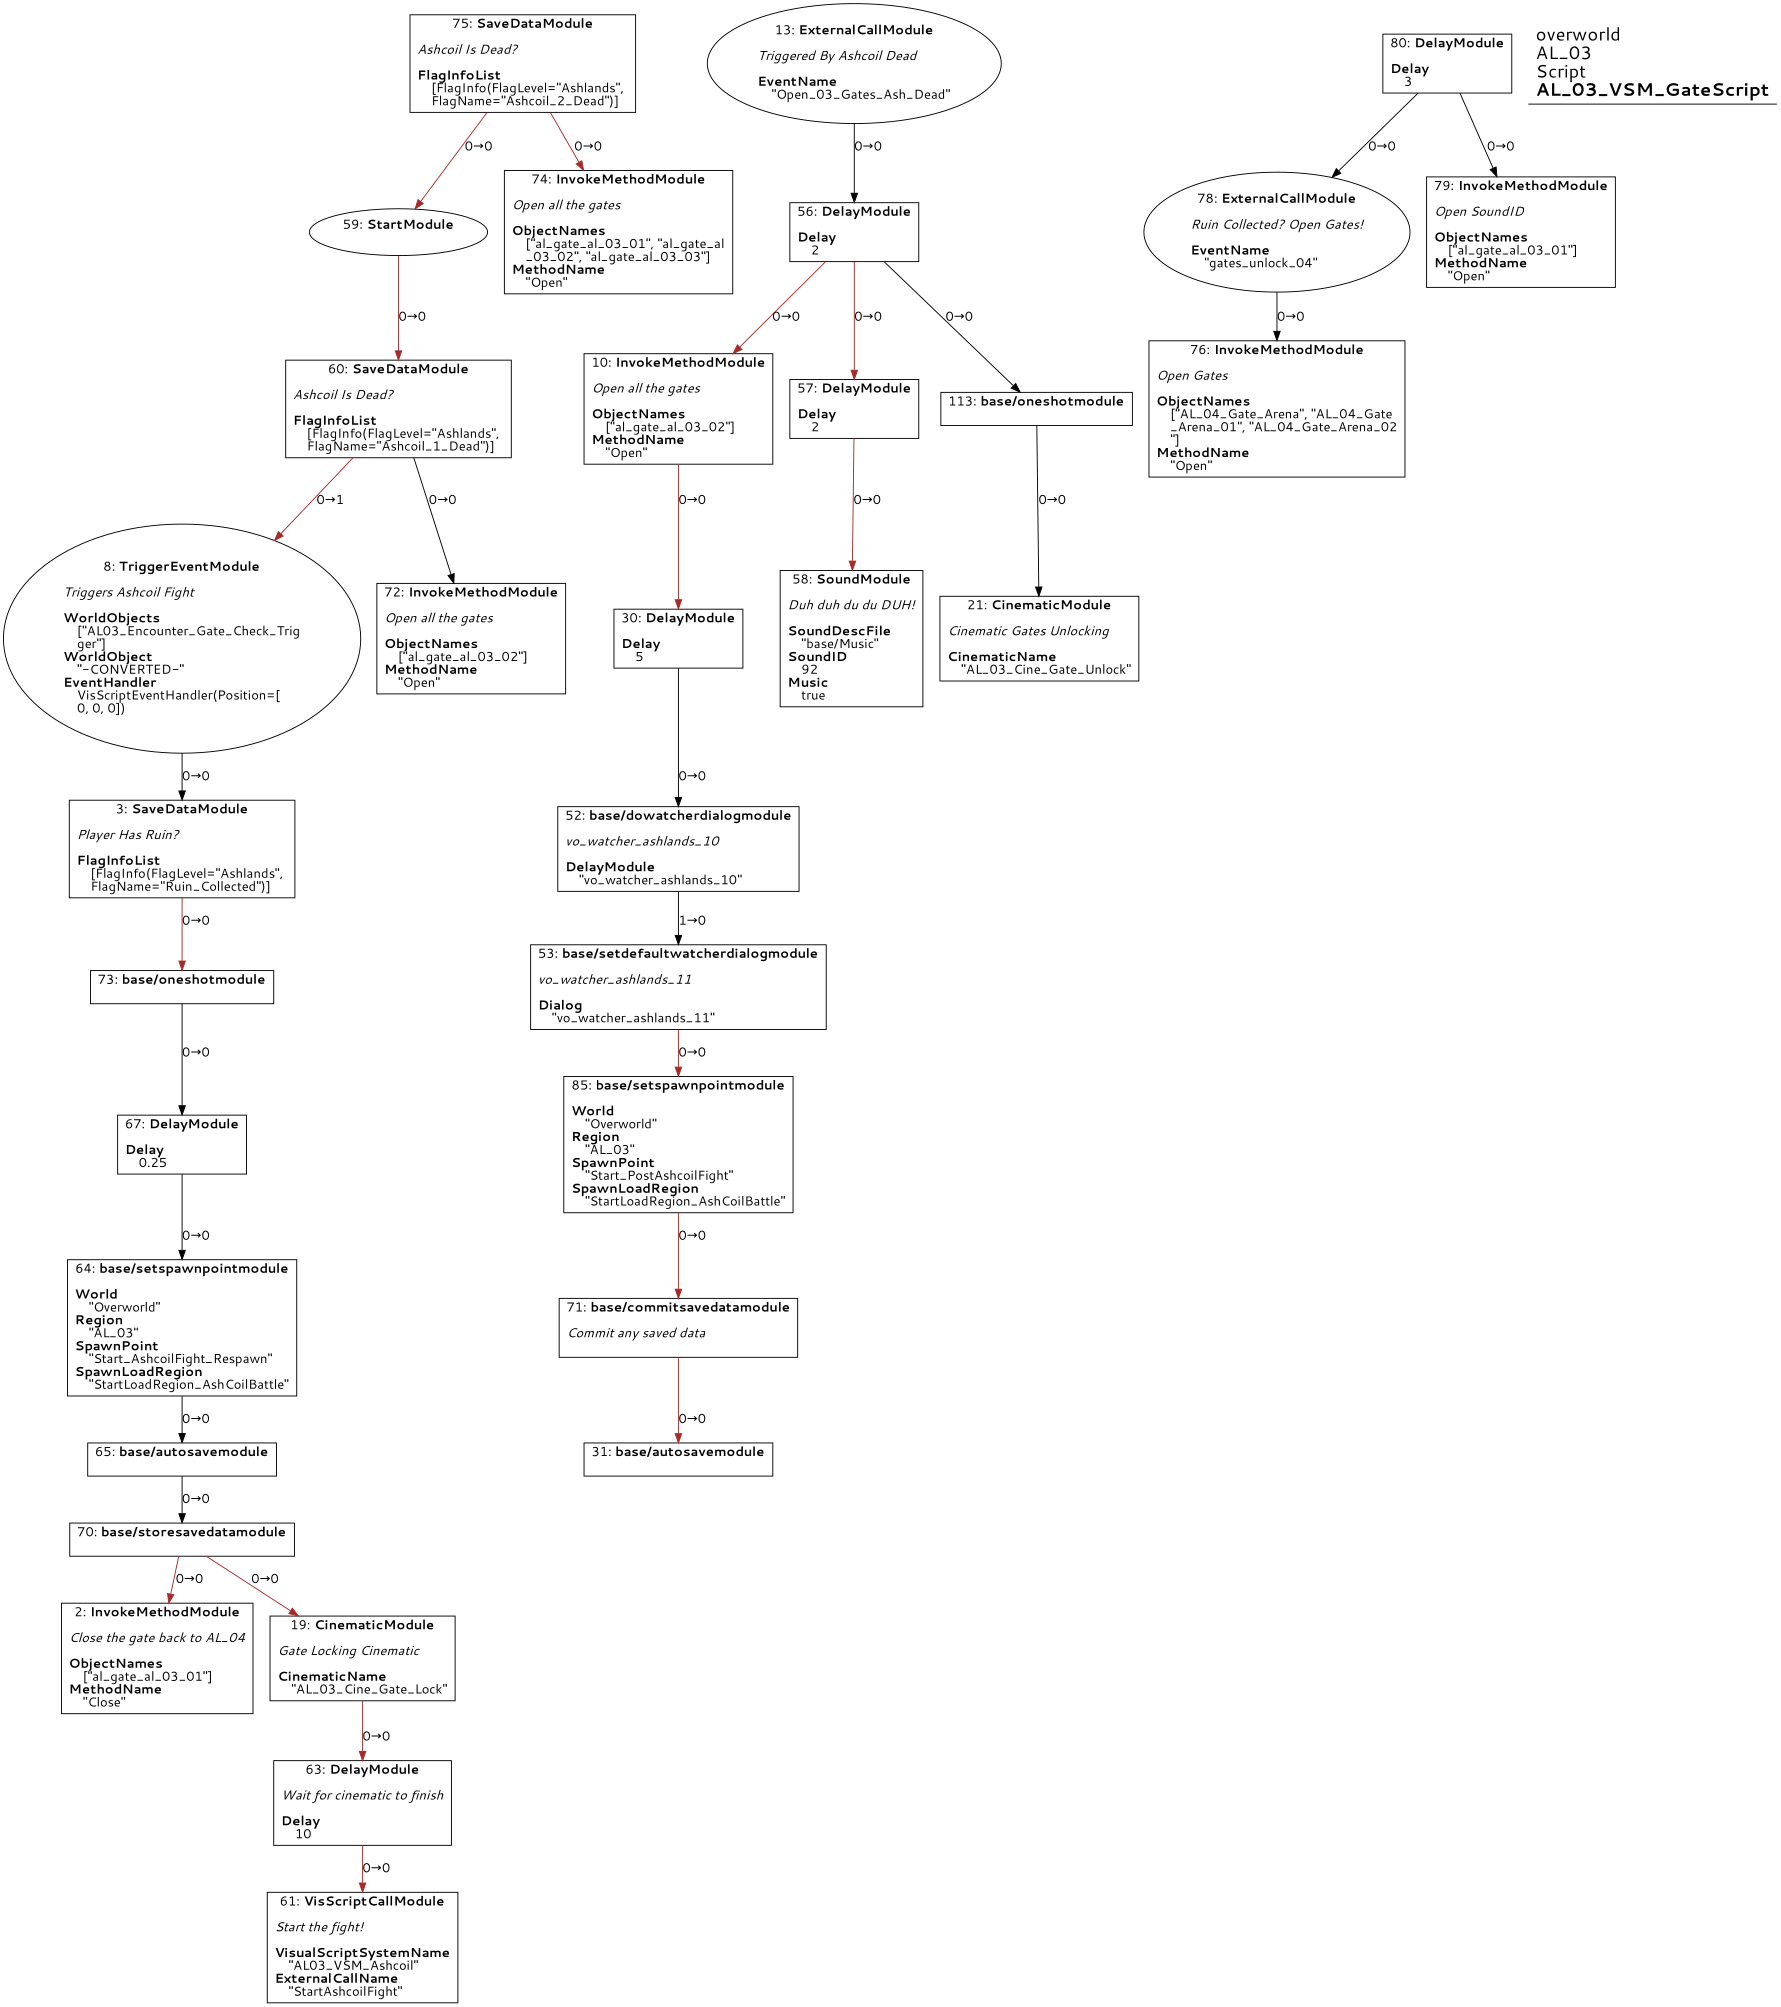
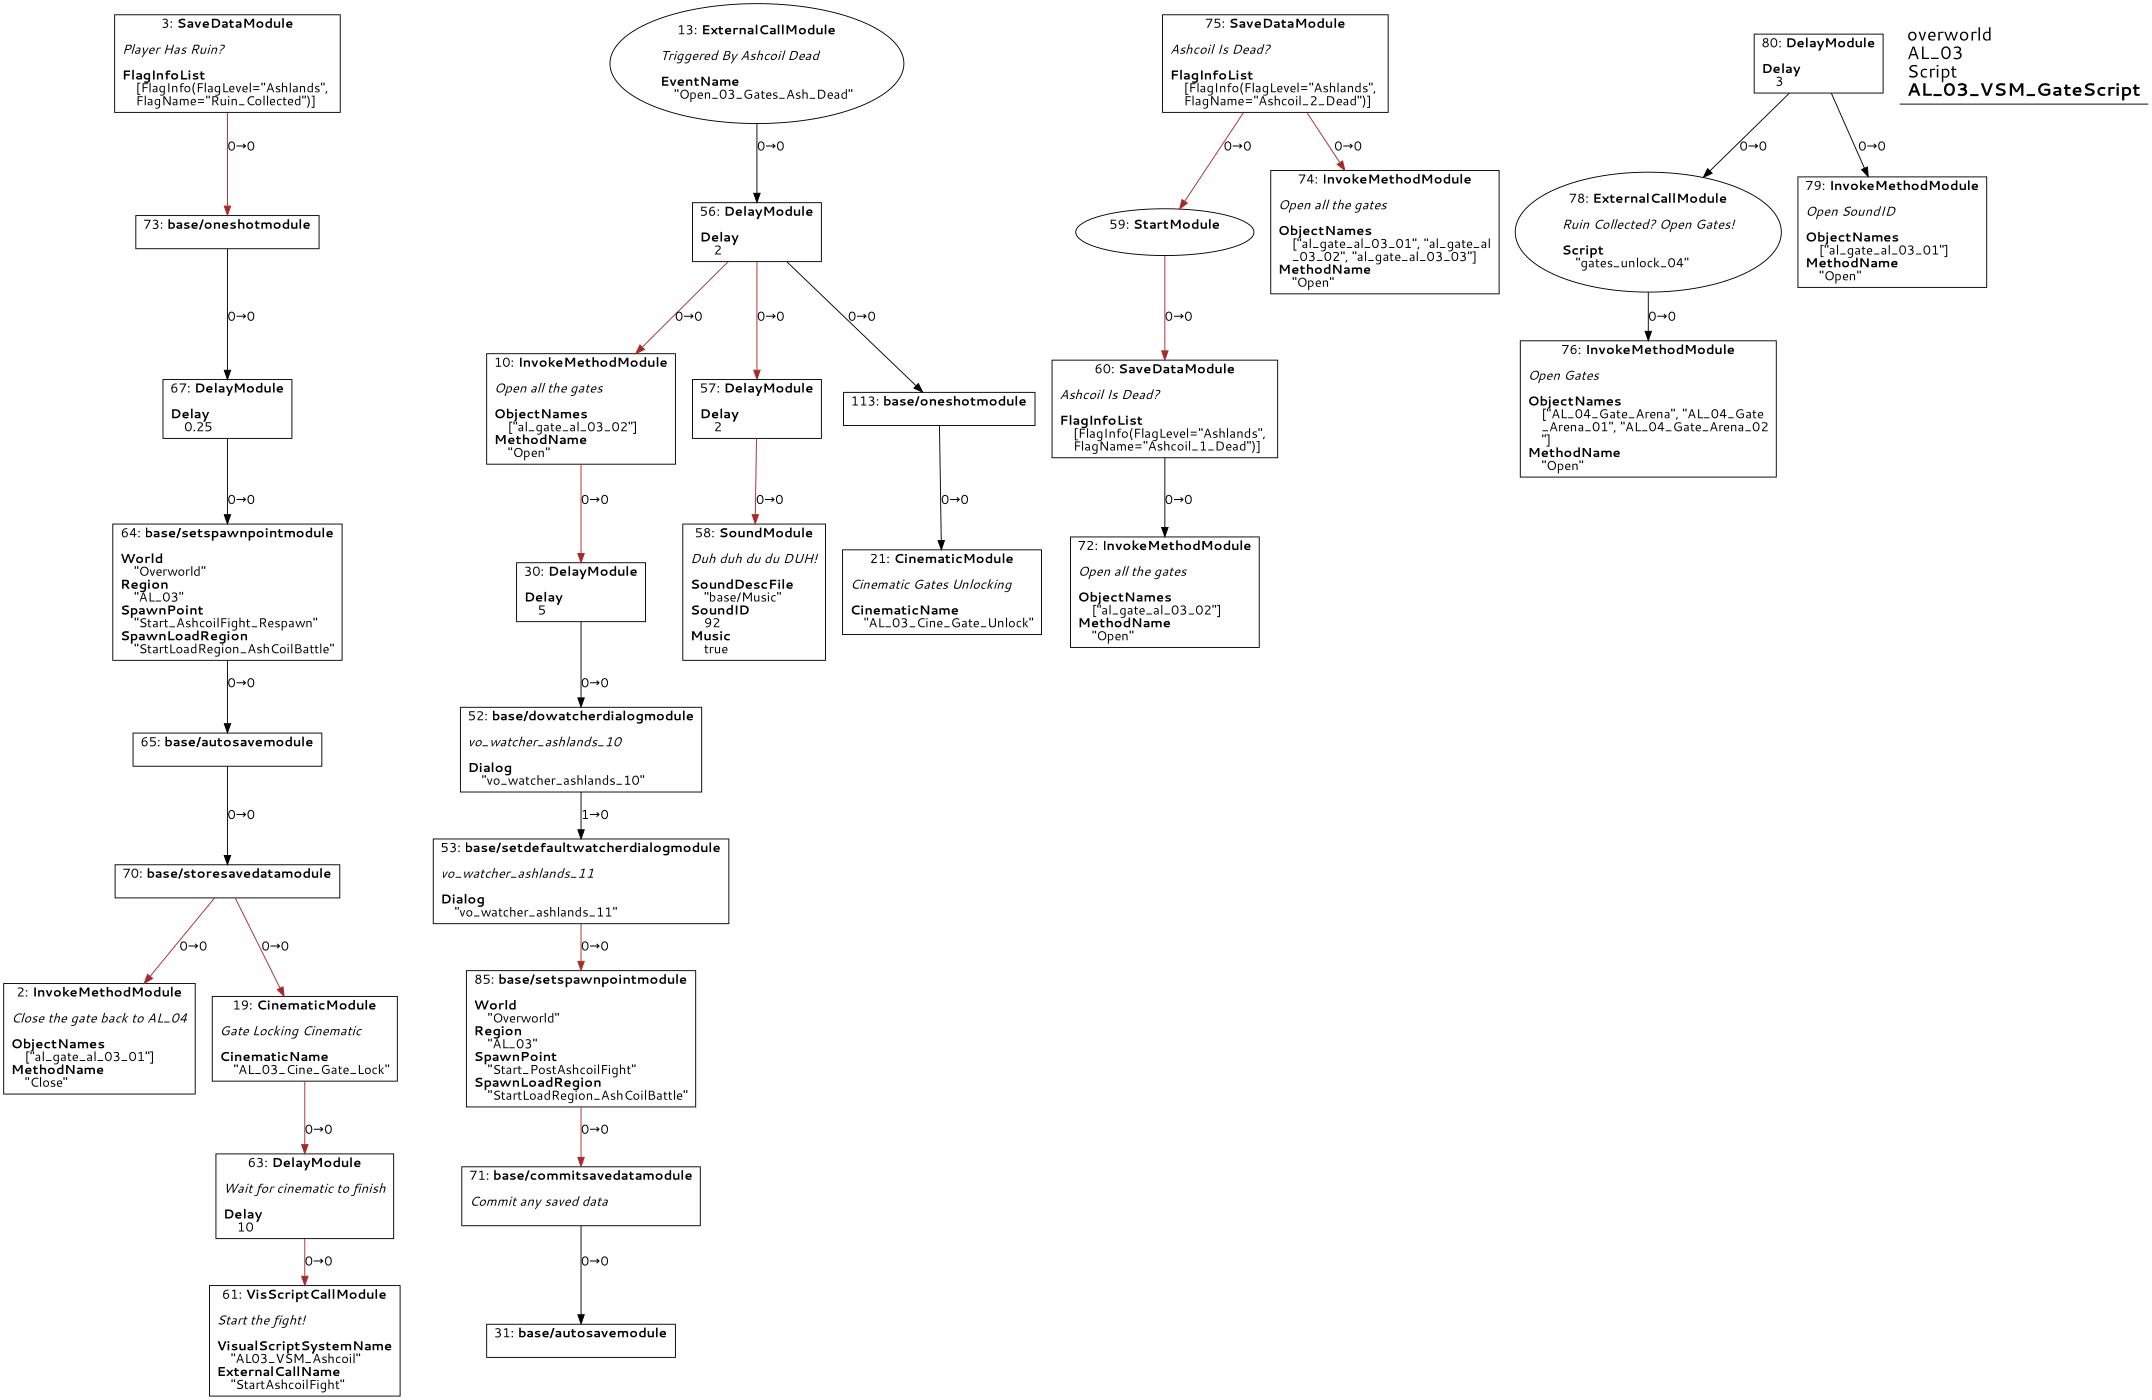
node "78:": text "EventName" -> "Script"
node "8:": removed
node "52:": text "DelayModule" -> "Dialog"
edge "71:" -> "31:": color brown -> black
